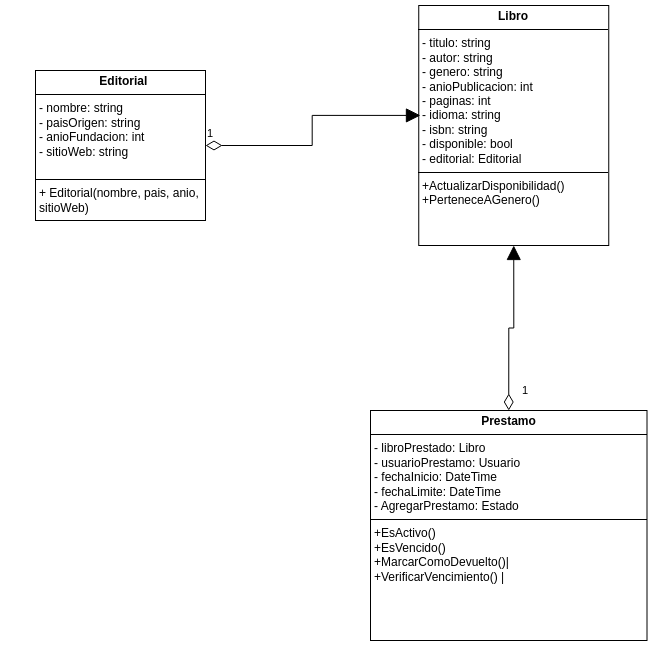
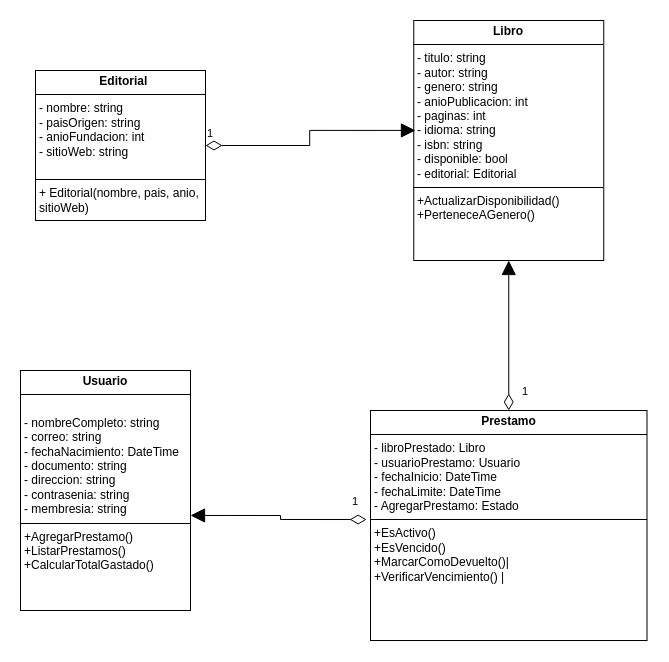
node "Libro - titulo: string - autor: string - genero: string - anioPublicacion: int - paginas: int - idioma: string - isbn: string - disponible: bool - editorial: Editorial +ActualizarDisponibilidad() +PerteneceAGenero()": moved (514, 126) -> (509, 141)
node "Usuario - nombreCompleto: string - correo: string - fechaNacimiento: DateTime - documento: string - direccion: string - contrasenia: string - membresia: string +AgregarPrestamo() +ListarPrestamos() +CalcularTotalGastado()": added
edge "Usuario - nombreCompleto: string - correo: string - fechaNacimiento: DateTime - documento: string - direccion: string - contrasenia: string - membresia: string +AgregarPrestamo() +ListarPrestamos() +CalcularTotalGastado()" -- "Prestamo - libroPrestado: Libro - usuarioPrestamo: Usuario - fechaInicio: DateTime - fechaLimite: DateTime - AgregarPrestamo: Estado +EsActivo() +EsVencido() +MarcarComoDevuelto()| +VerificarVencimiento() |": added, label "1"
